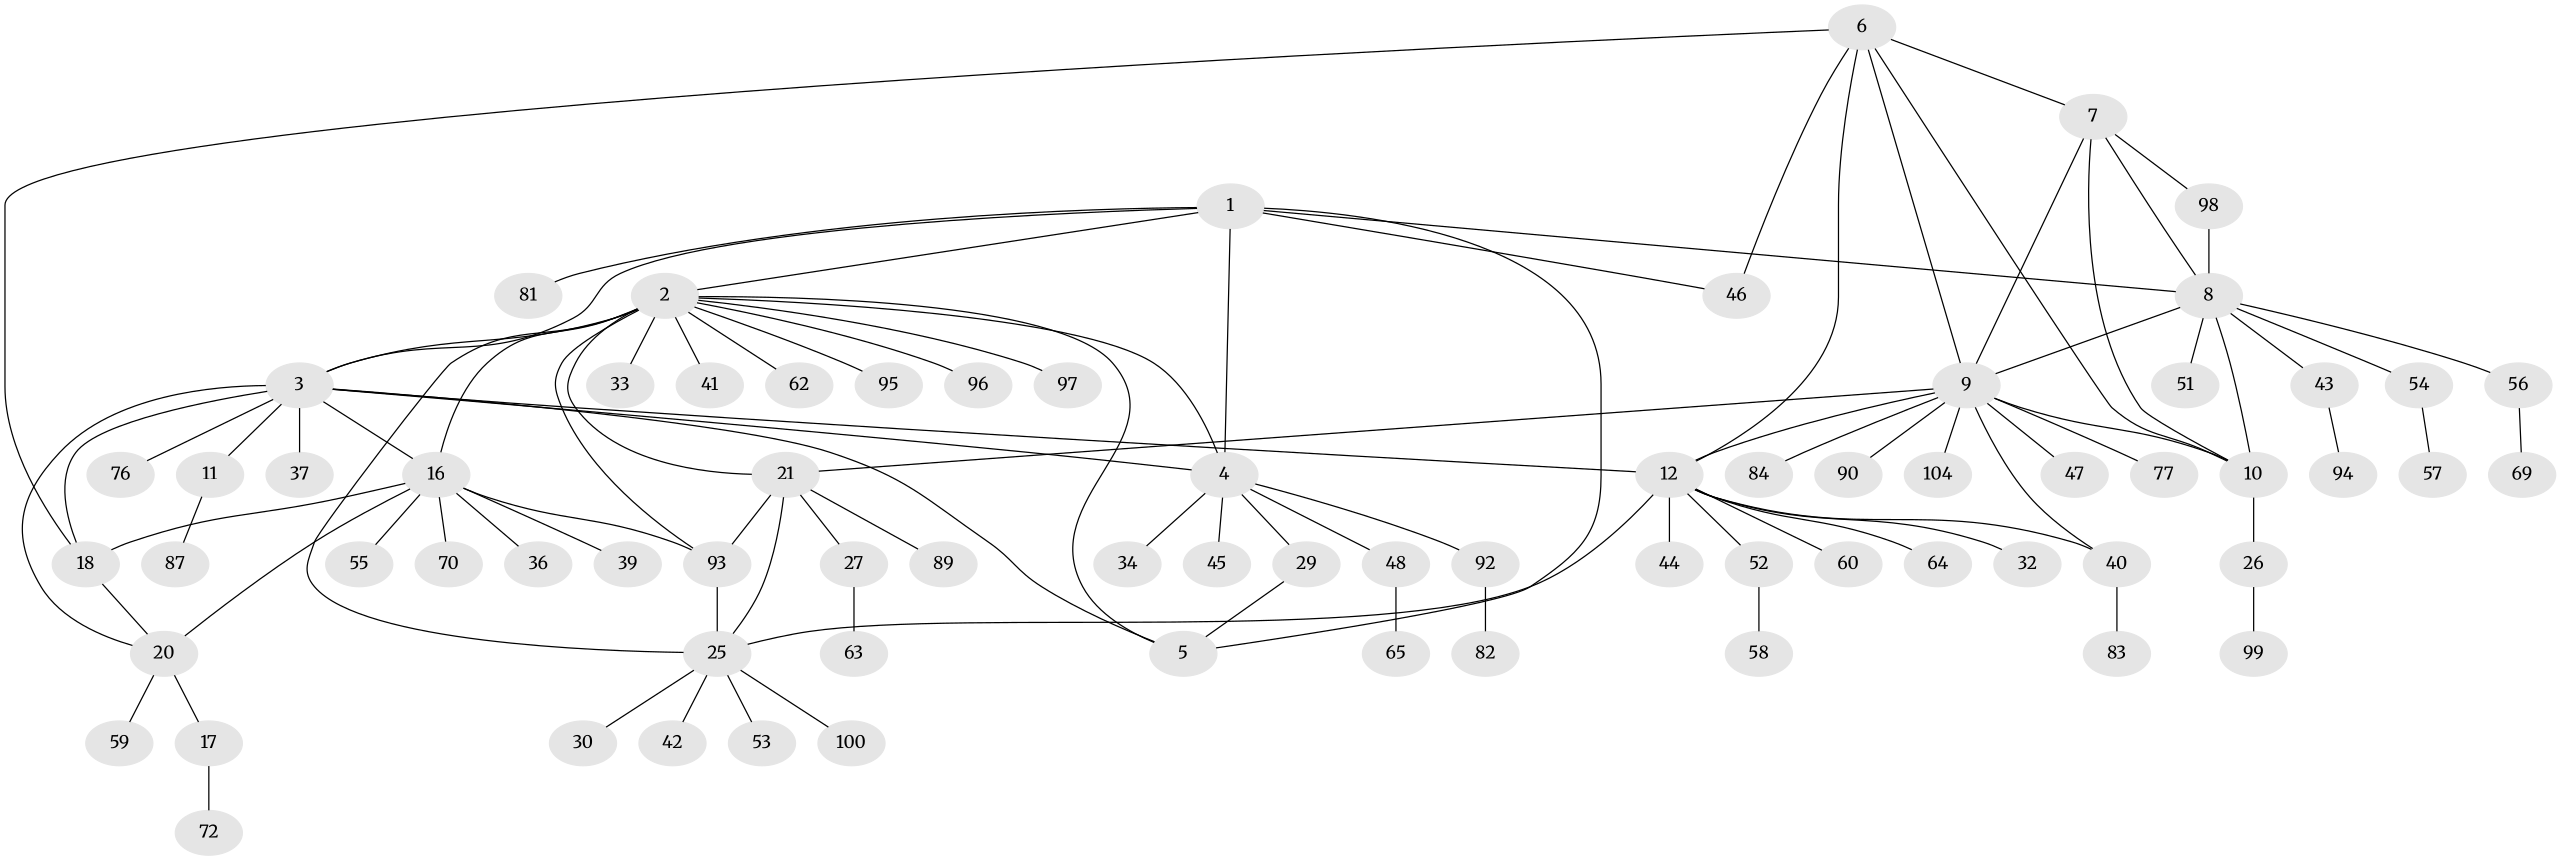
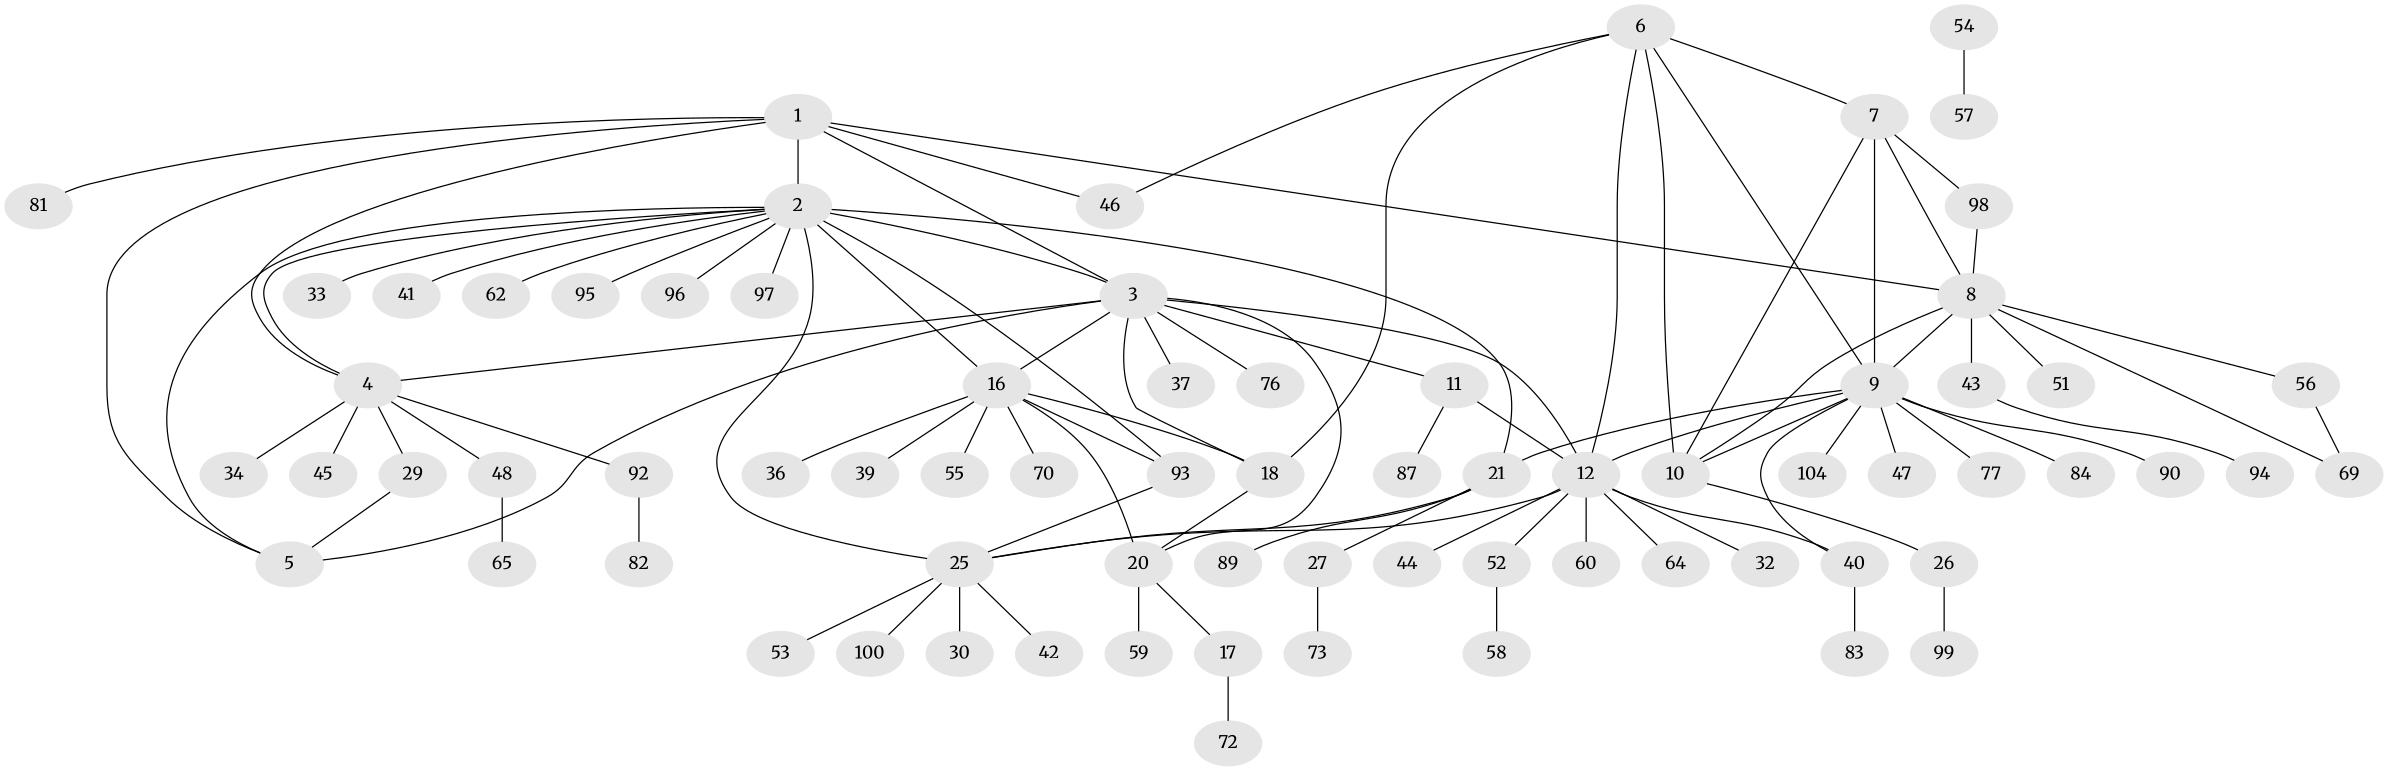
edge "8" -- "54": now "8" -- "69"
edge "11" -- "12": added
edge "21" -- "93": removed
node "63": label "63" -> "73"
